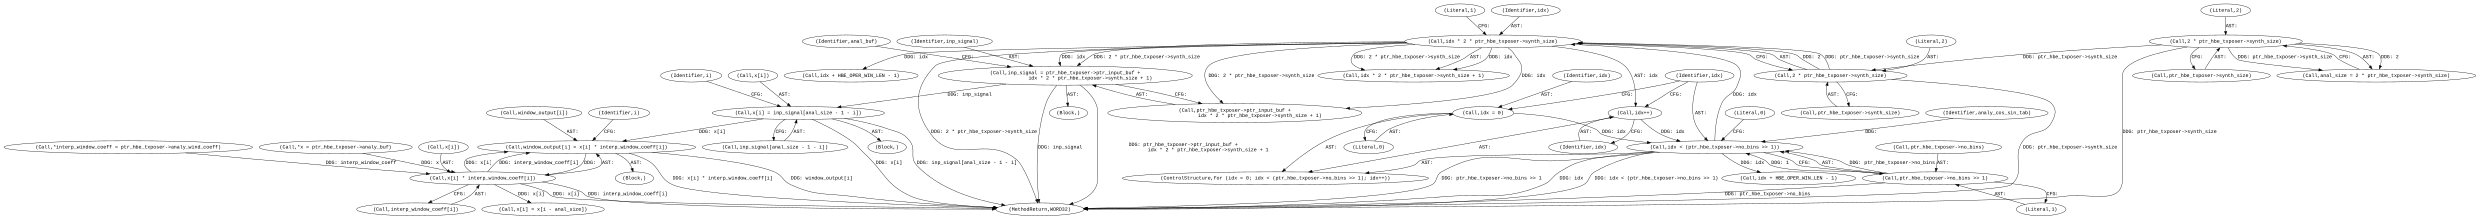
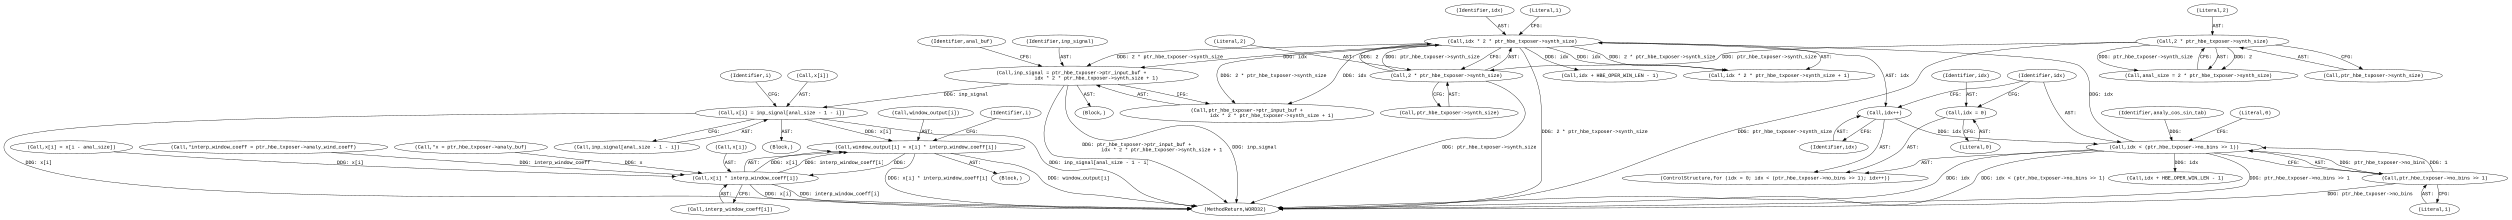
edge "(Call,idx = 0)" -> "(Call,idx < (ptr_hbe_txposer->no_bins >> 1))": removed, label "DDG: idx"
node "(Call,ptr_hbe_txposer->no_bins)": removed
edge "(Call,x[i] * interp_window_coeff[i])" -> "(Call,x[i] = x[i - anal_size])": reversed
